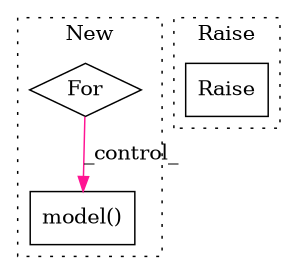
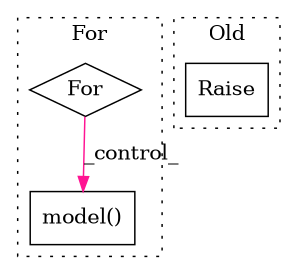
cluster "New": label "New" -> "For"
cluster "Raise": label "Raise" -> "Old"
